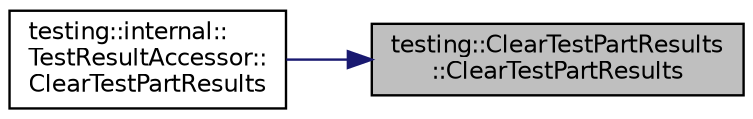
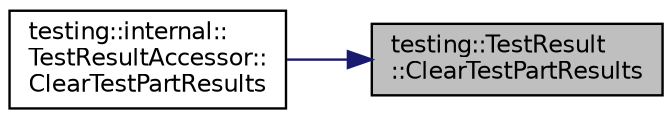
node "testing::ClearTestPartResults ::ClearTestPartResults": label "testing::ClearTestPartResults ::ClearTestPartResults" -> "testing::TestResult ::ClearTestPartResults"
